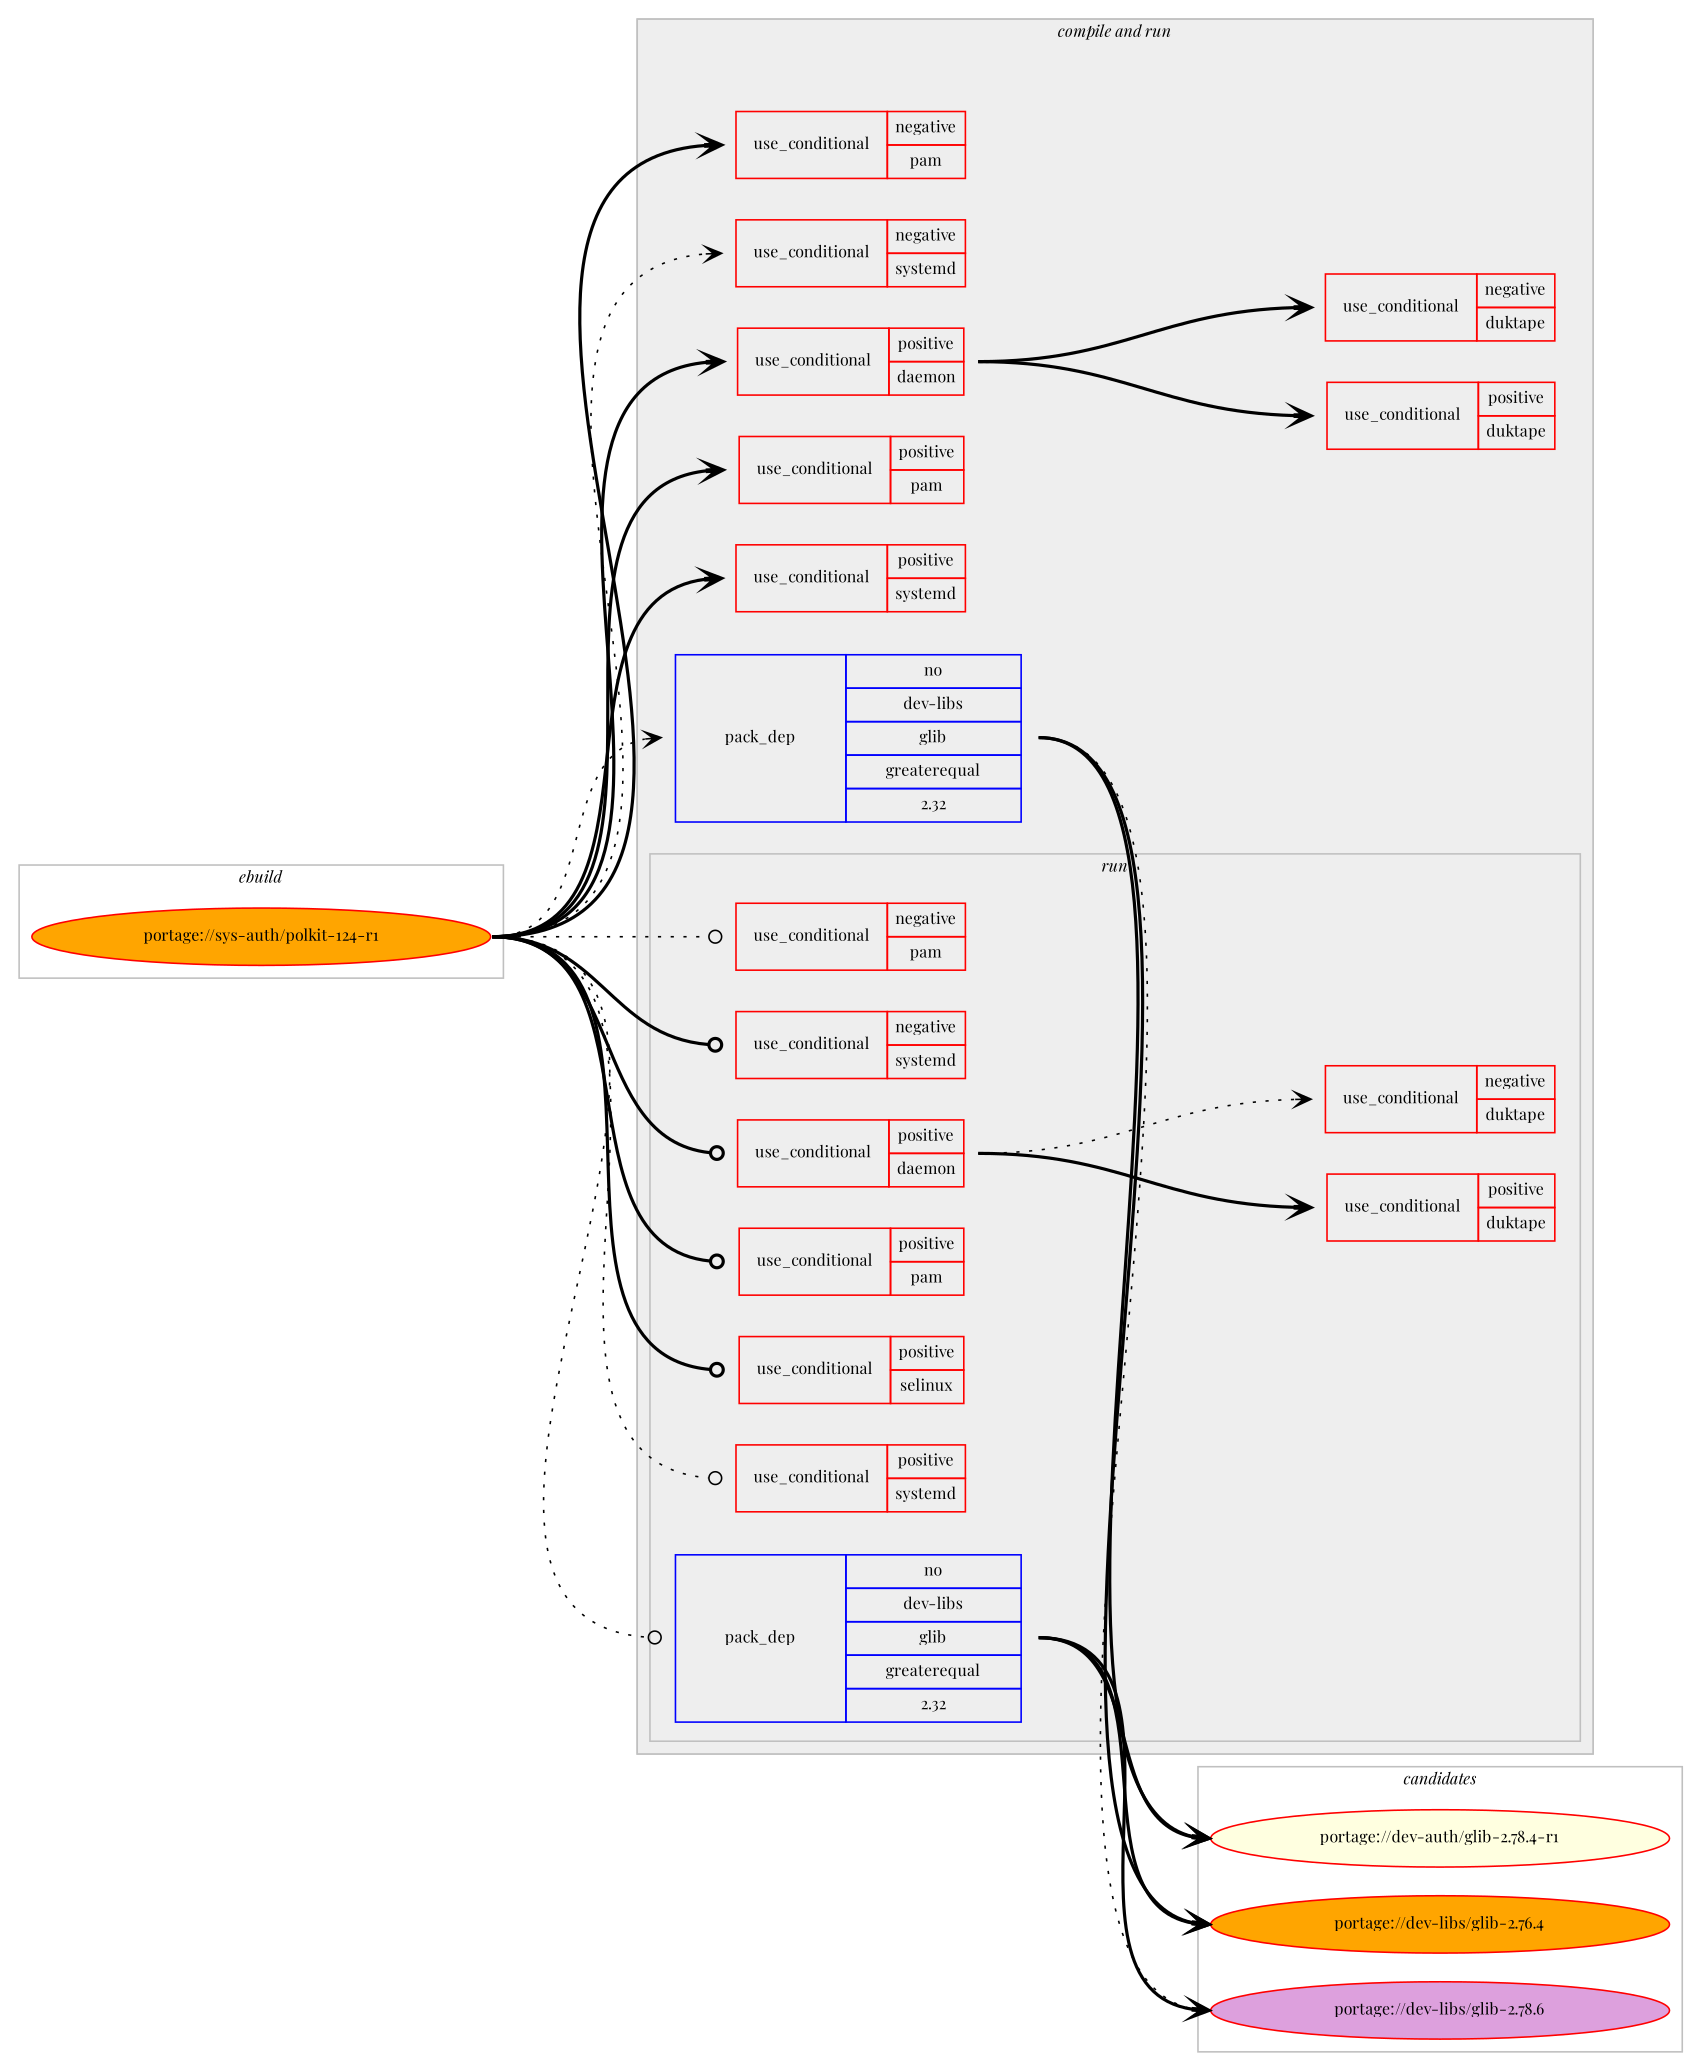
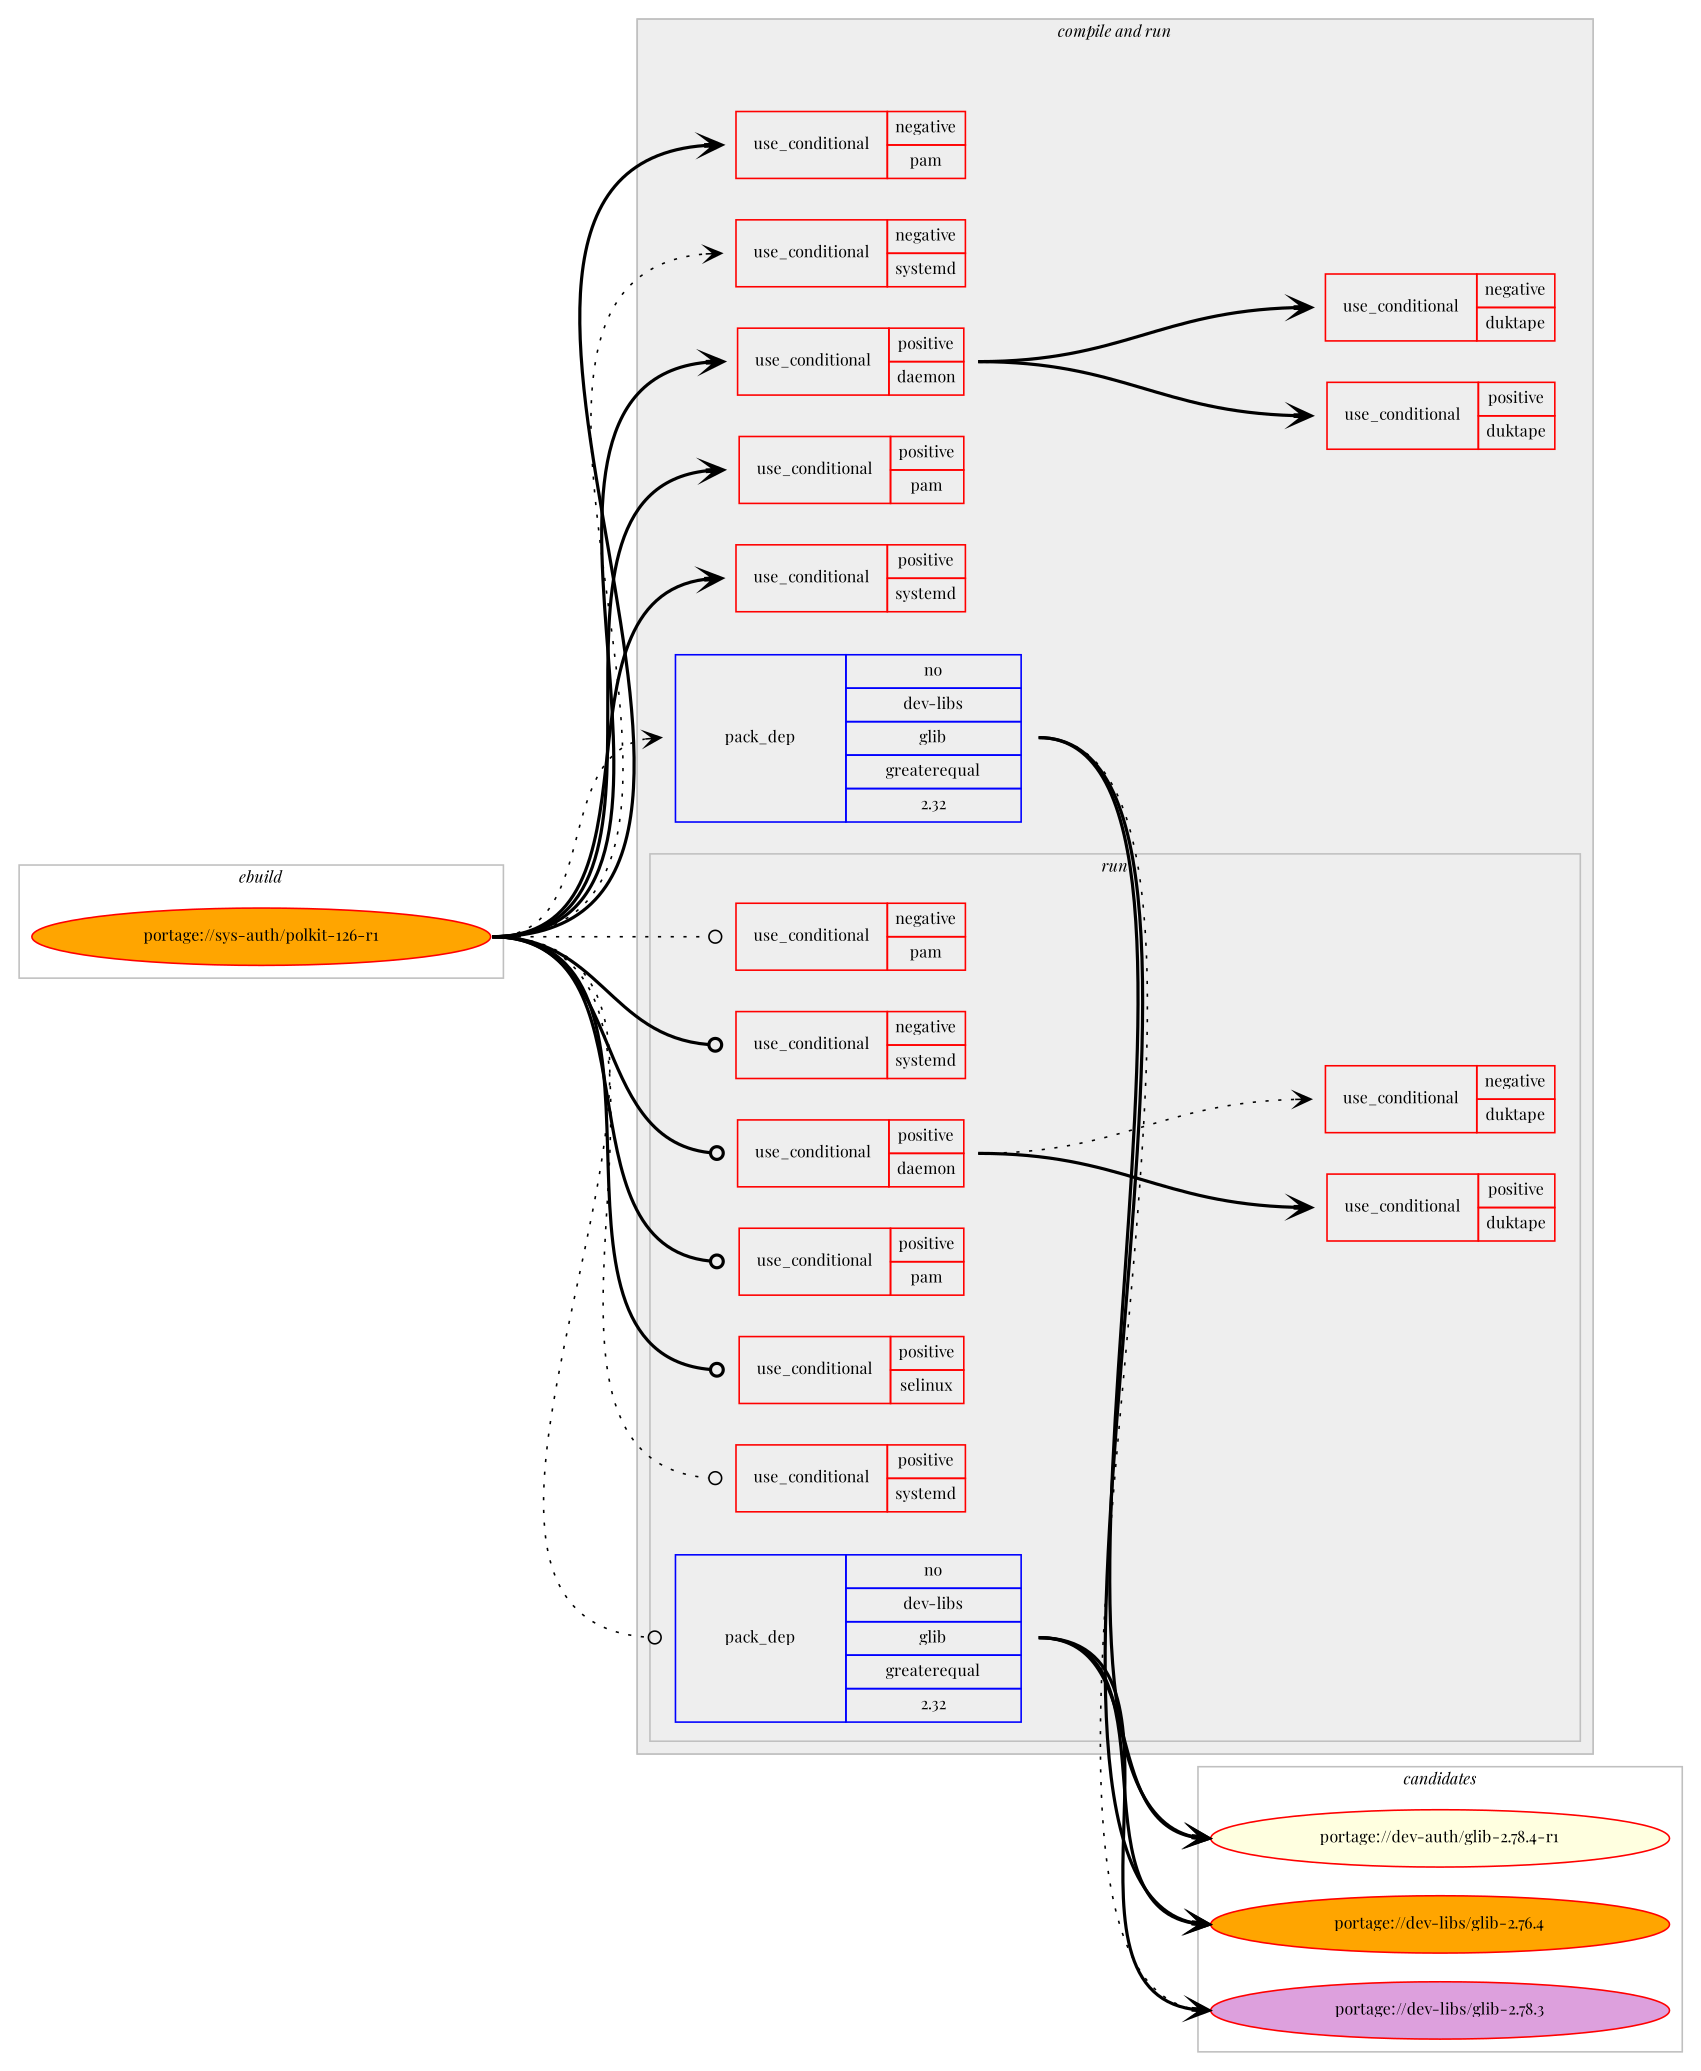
node "portage://sys-auth/polkit-124-r1": label "portage://sys-auth/polkit-124-r1" -> "portage://sys-auth/polkit-126-r1"
node "portage://dev-libs/glib-2.78.6": label "portage://dev-libs/glib-2.78.6" -> "portage://dev-libs/glib-2.78.3"
